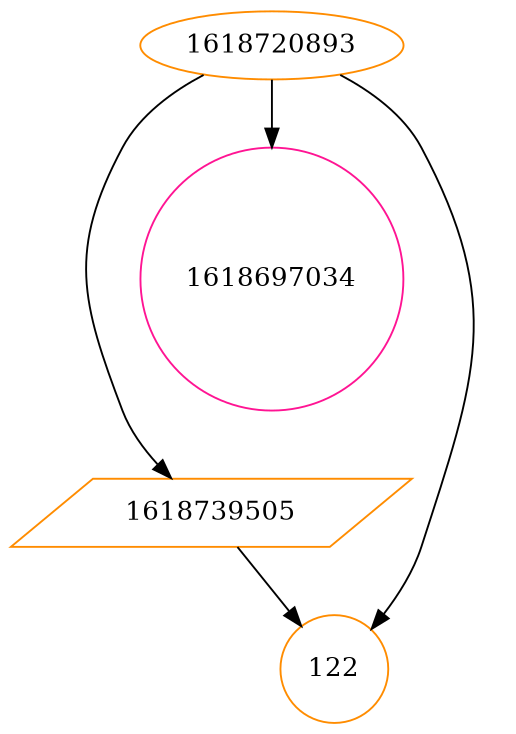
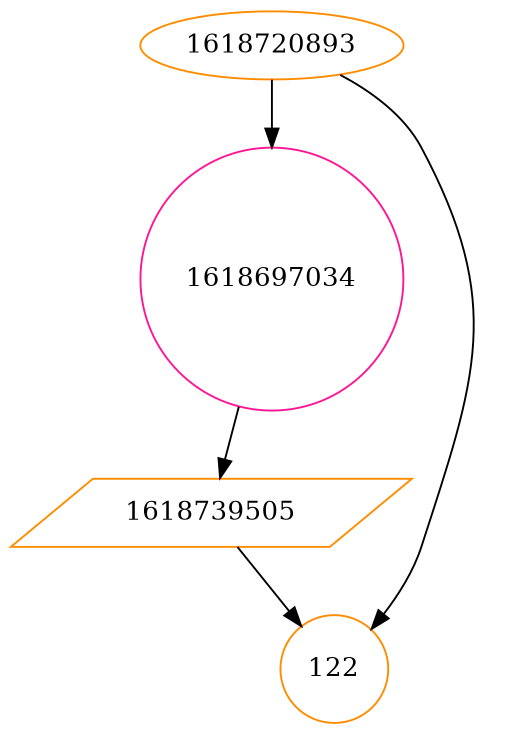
edge "1618720893" -> "1618739505": now "1618697034" -> "1618739505"
